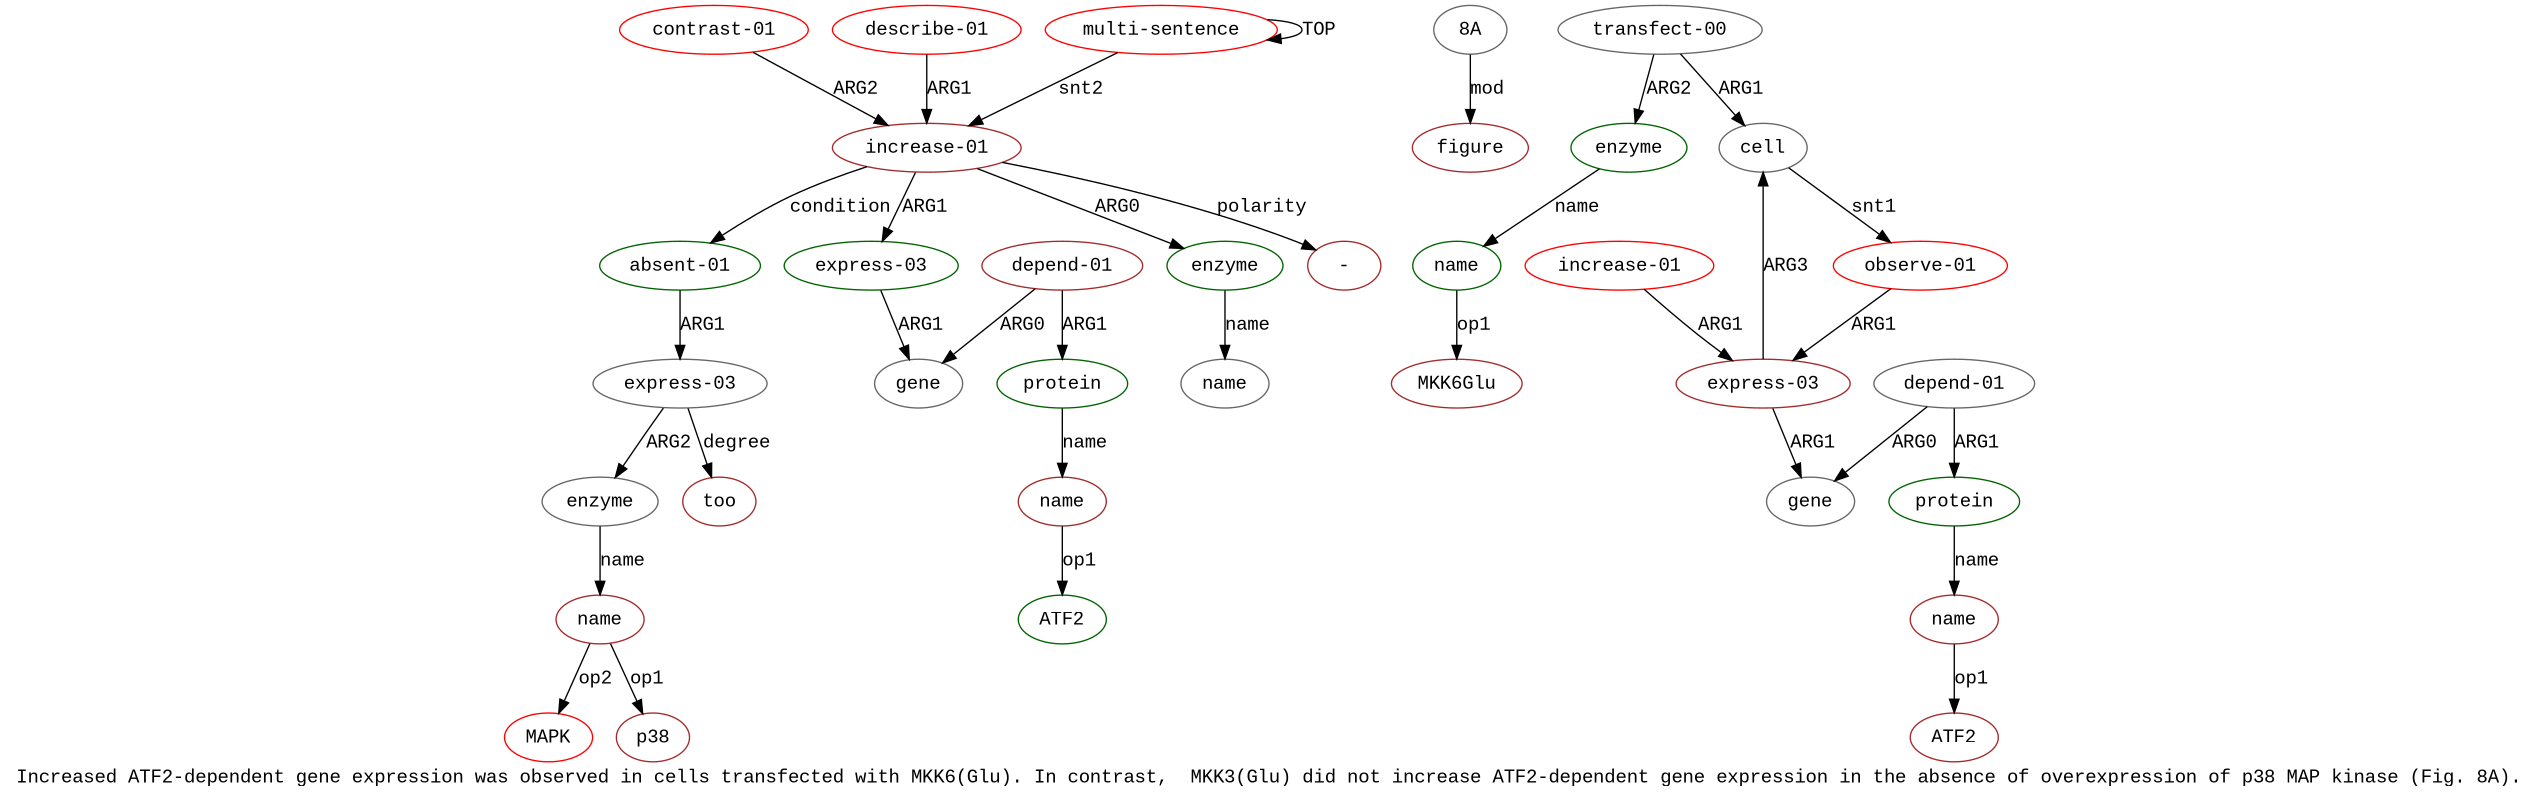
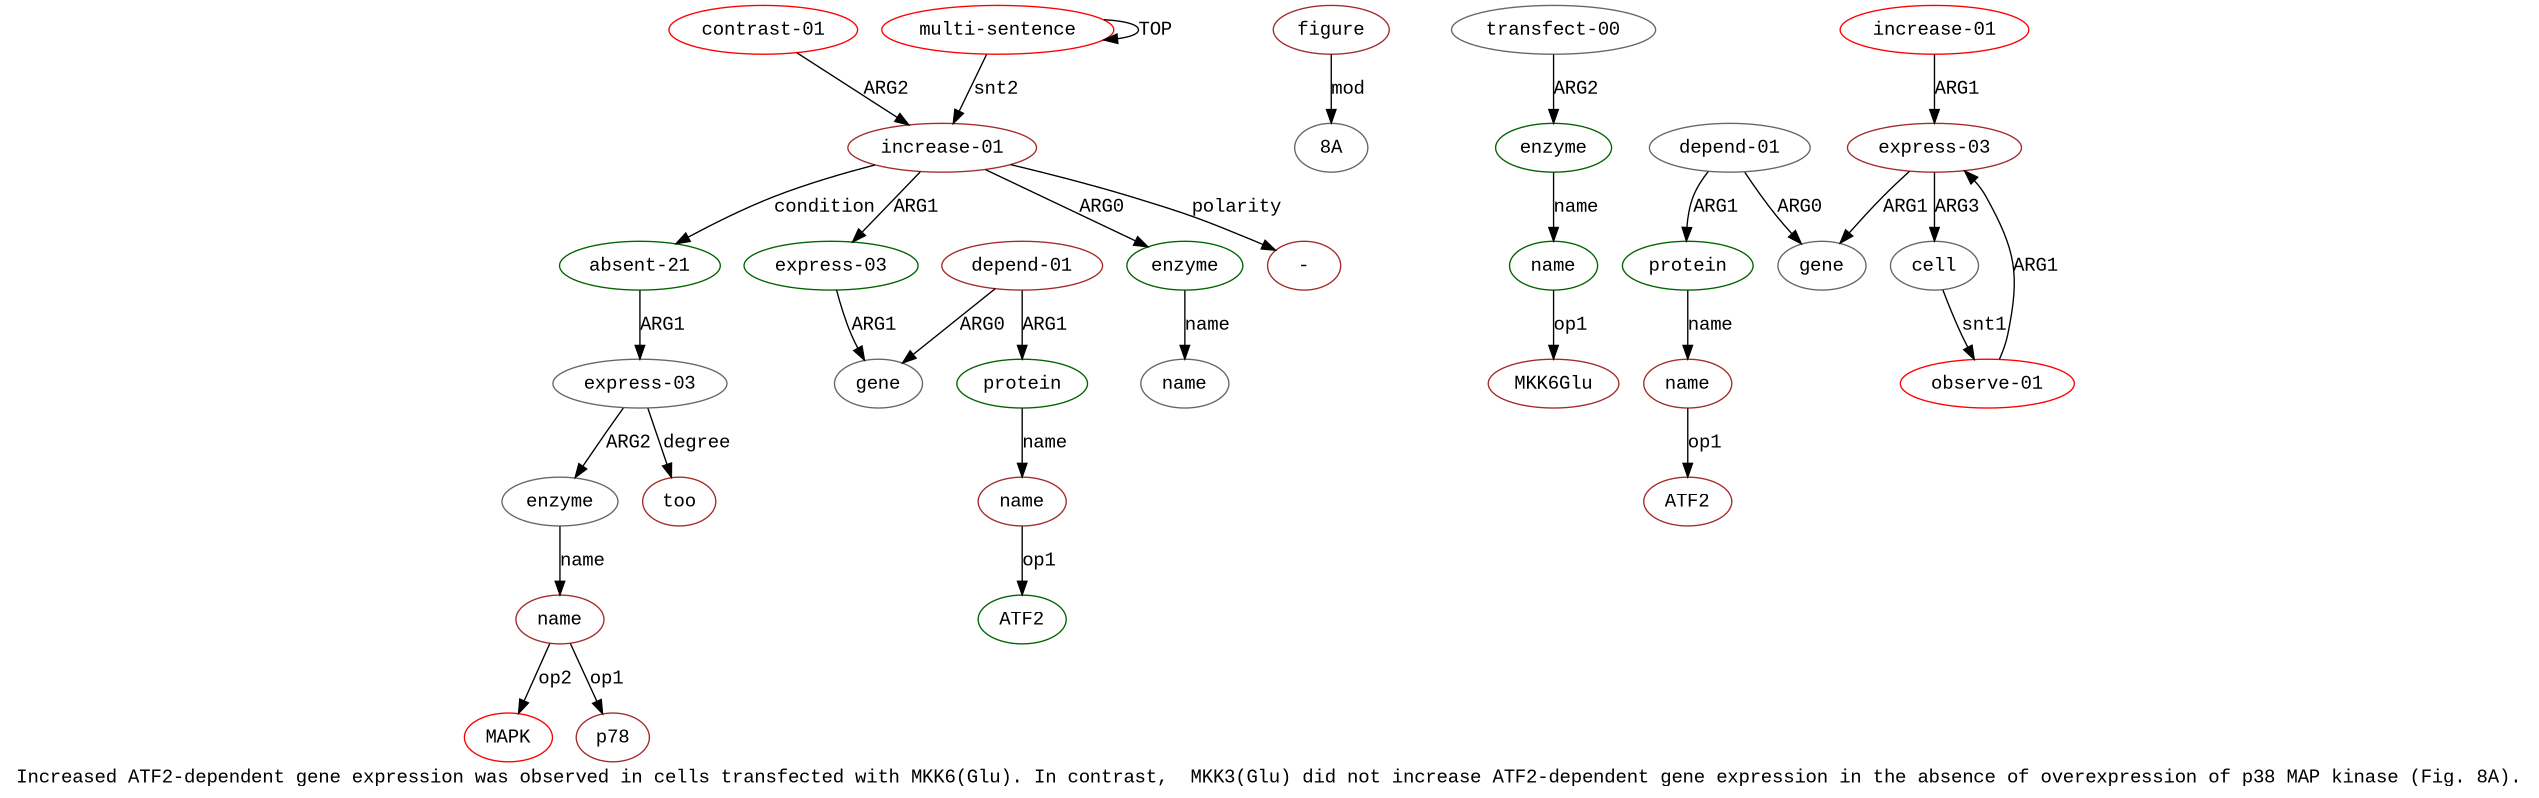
node "describe-01": removed
edge "8A" -> "figure": reversed
edge "transfect-00" -> "cell": removed, label "ARG1"
node "absent-01": label "absent-01" -> "absent-21"
node "p38": label "p38" -> "p78"
